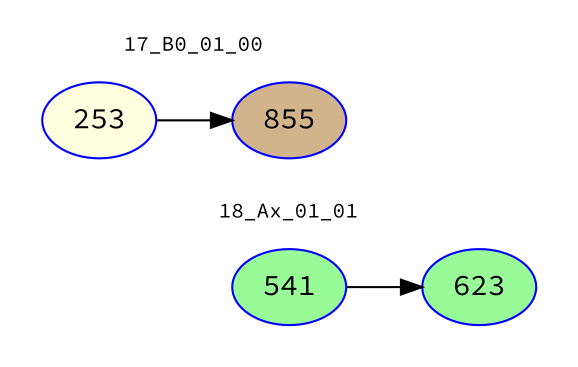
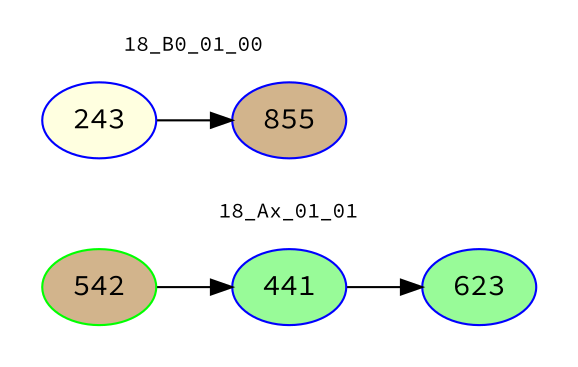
cluster "17_B0_01_00": label "17_B0_01_00" -> "18_B0_01_00"
node "253": label "253" -> "243"
node "542": added
node "541": label "541" -> "441"
